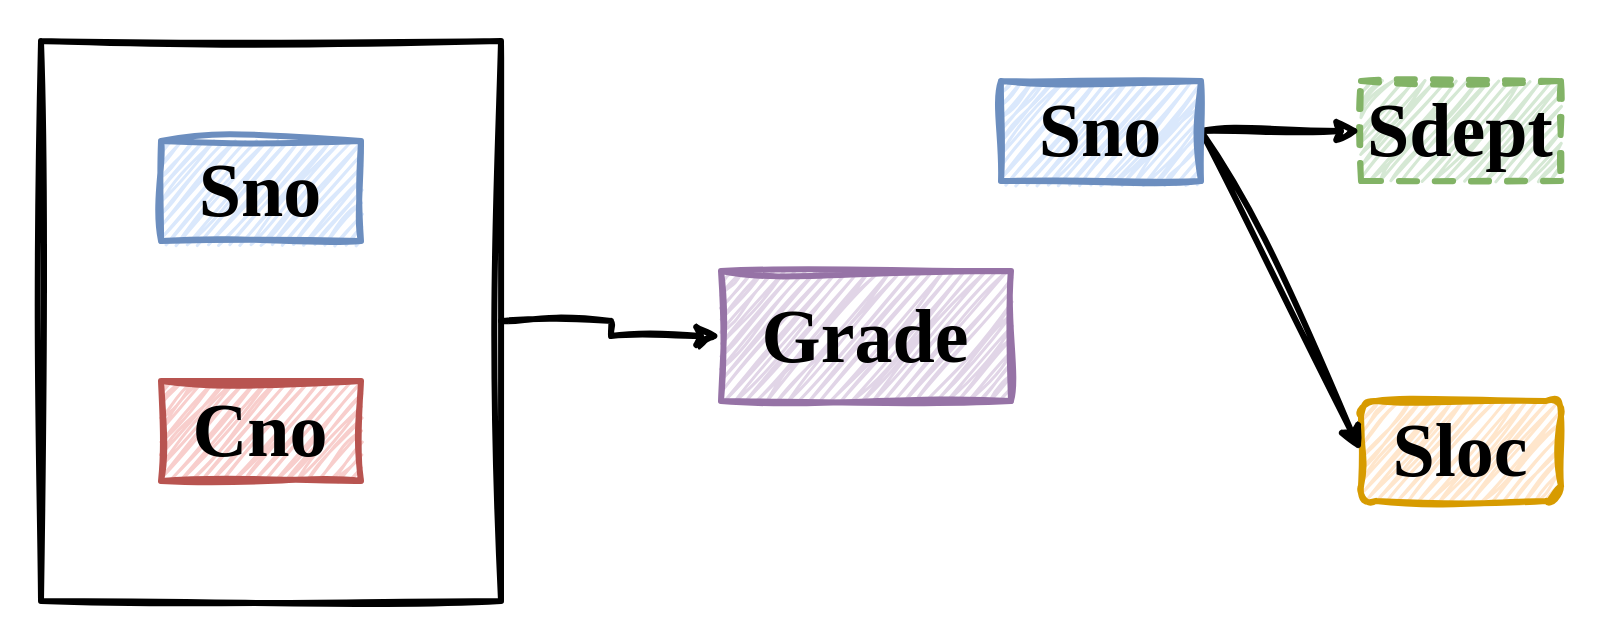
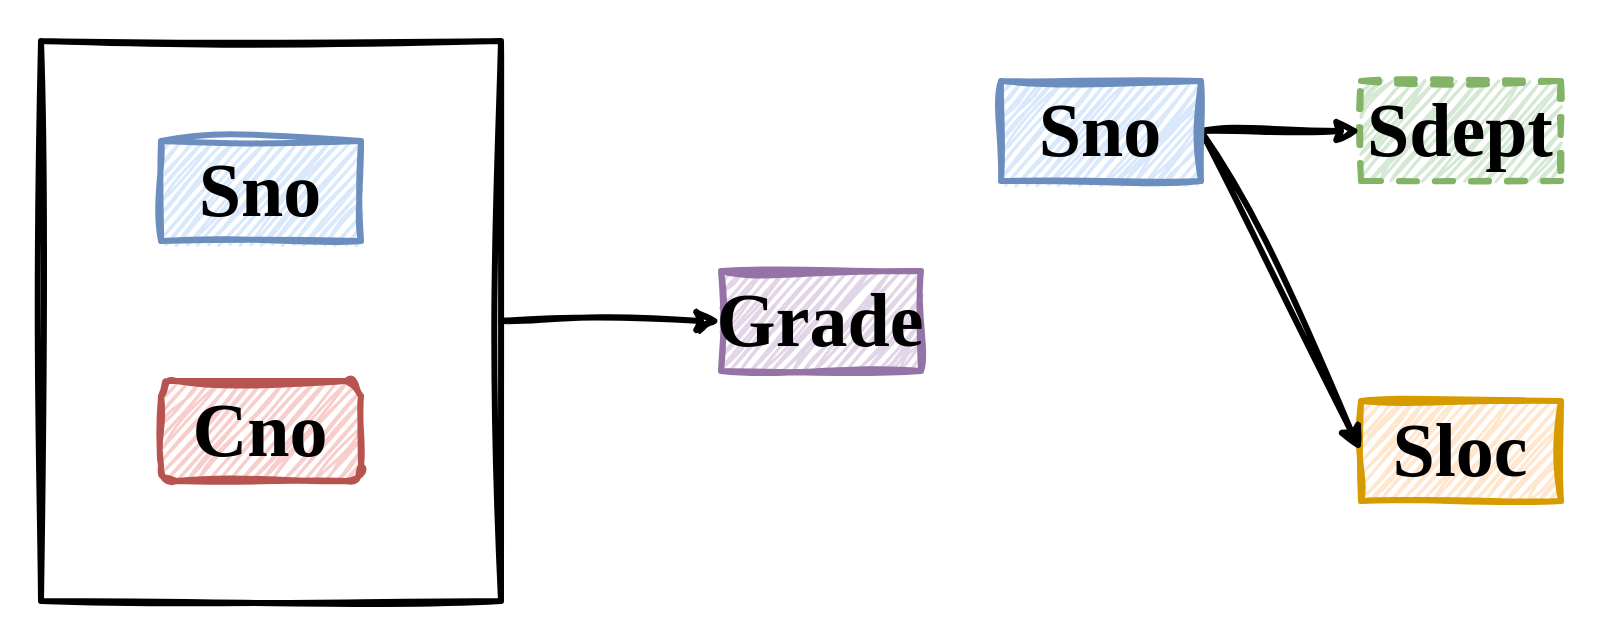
node "Grade": size 290x130 -> 200x100
node "Cno": shape rectangle -> rounded rectangle
node "Sloc": shape rounded rectangle -> rectangle
